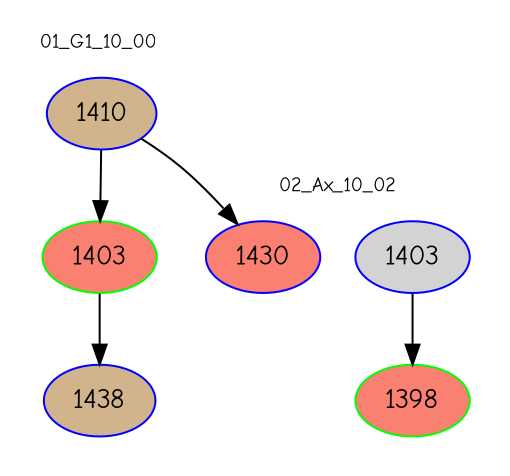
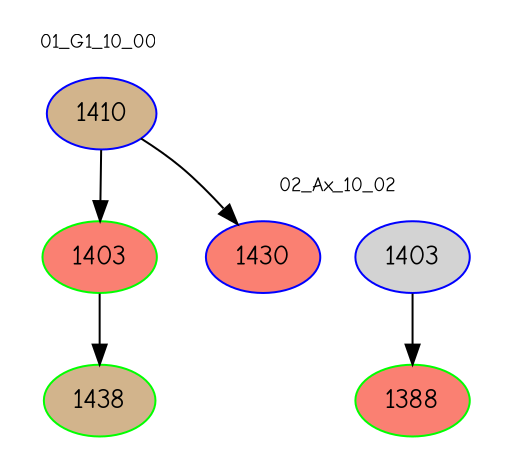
node "1438": color blue -> green
node "1398": label "1398" -> "1388"
